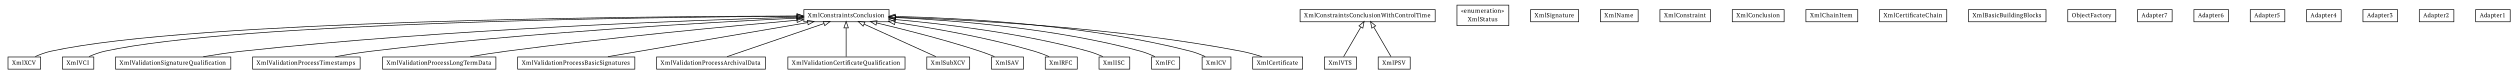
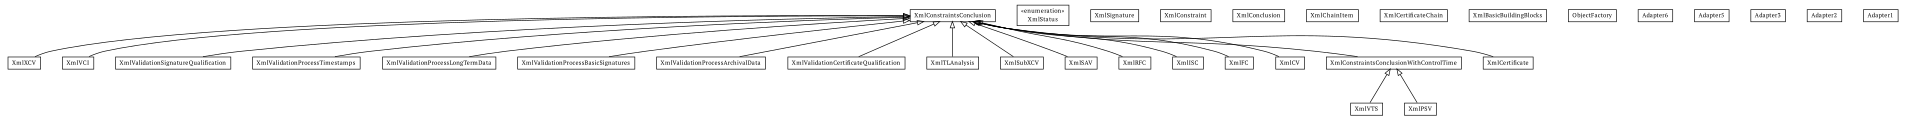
node "XmlName": removed
node "Adapter7": removed
node "Adapter4": removed
edge "XmlConstraintsConclusionWithControlTime" -> "XmlConstraintsConclusion": added
node "XmlTLAnalysis": added
